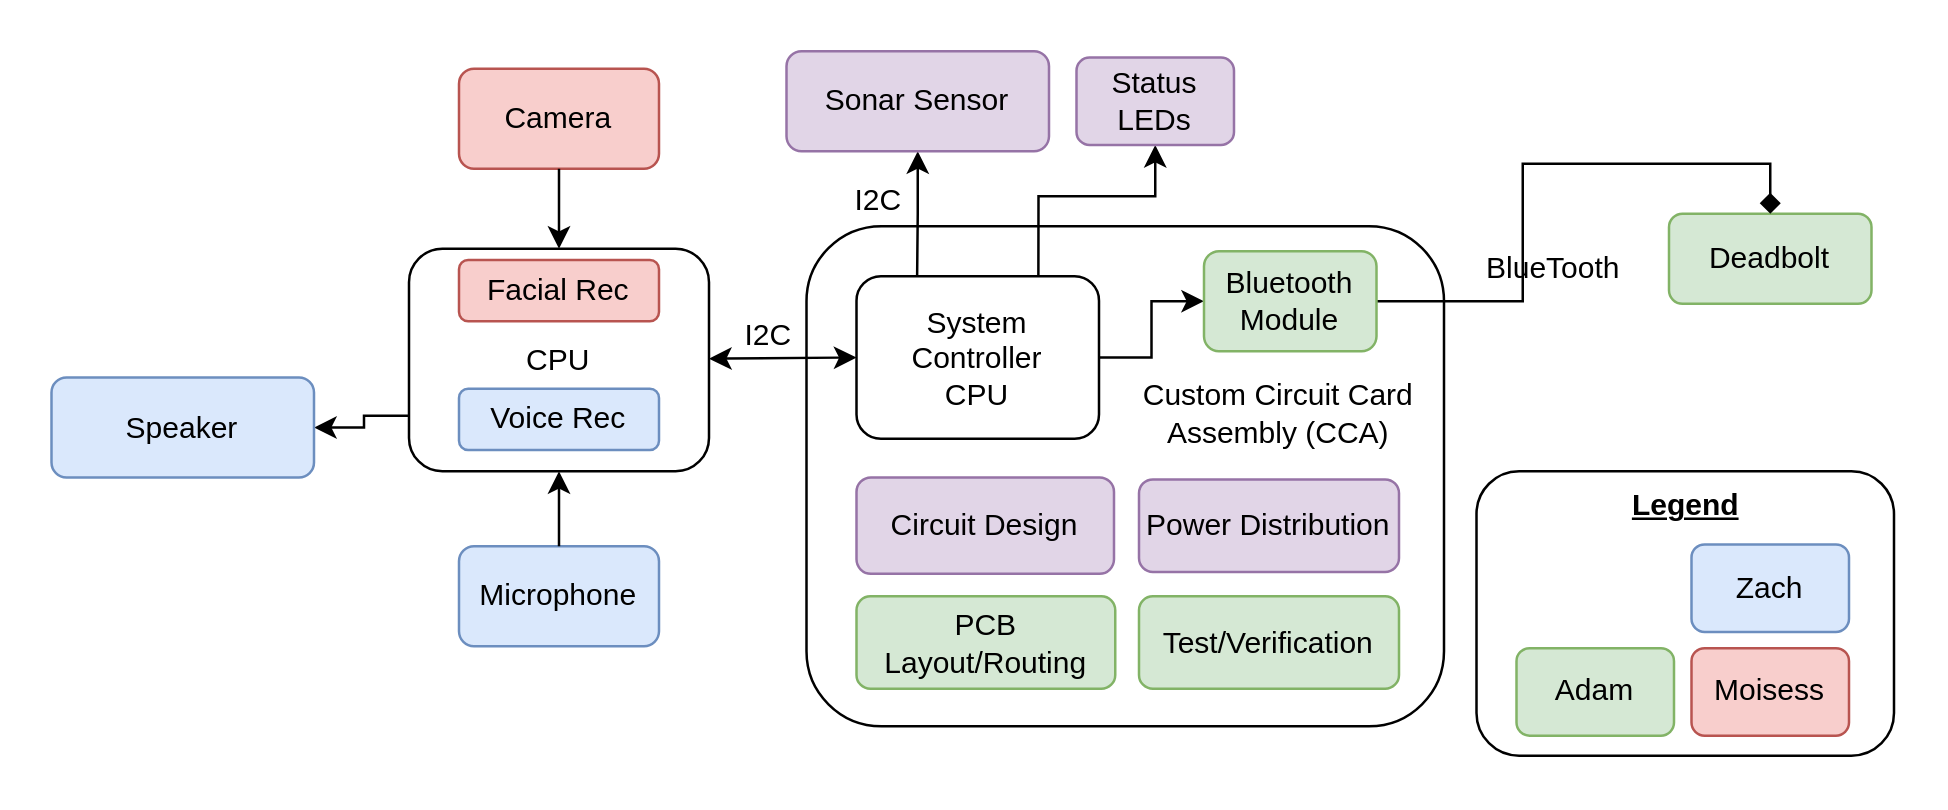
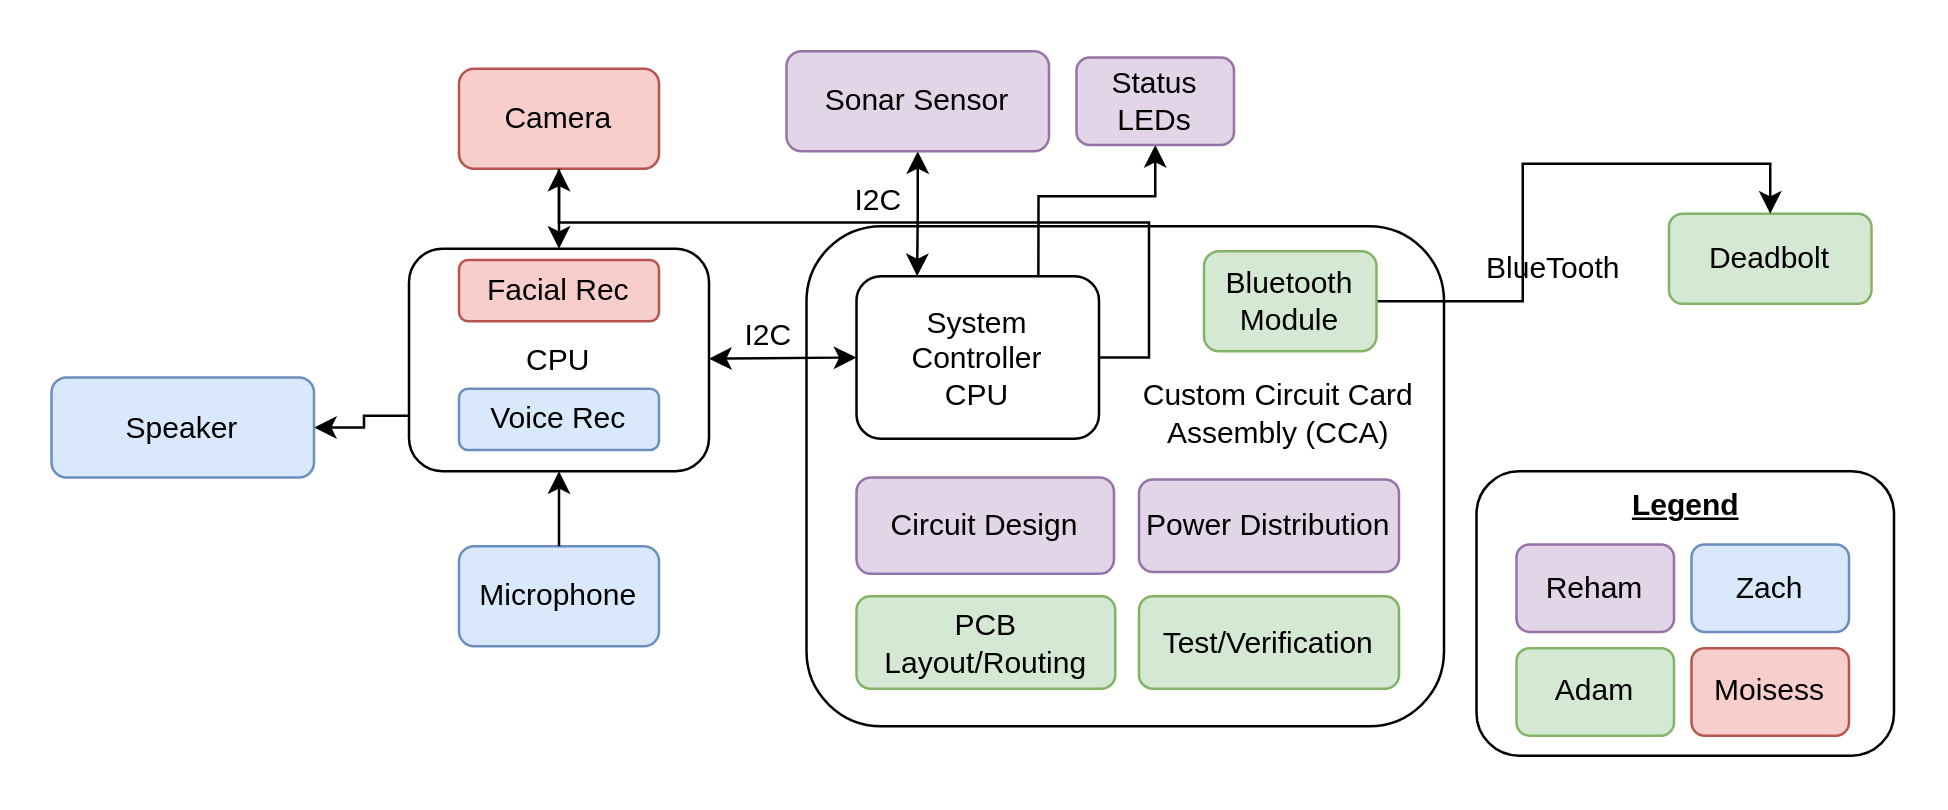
edge "Bluetooth Module" -> "Deadbolt": arrowhead diamond -> classic
edge "System Controller CPU" -> "Sonar Sensor": arrowhead none -> classic
edge "System Controller CPU" -> "Bluetooth Module": now "System Controller CPU" -> "Camera"
node "Reham": added
